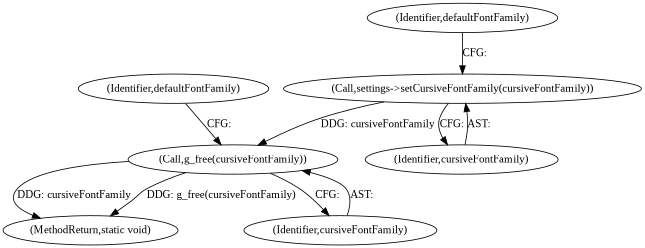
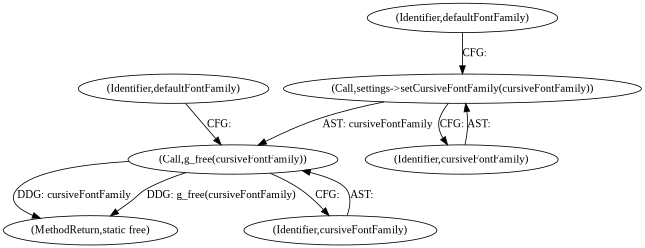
edge "(Call,settings->setCursiveFontFamily(cursiveFontFamily))" -> "(Call,g_free(cursiveFontFamily))": label "DDG: cursiveFontFamily" -> "AST: cursiveFontFamily"
node "(MethodReturn,static void)": label "(MethodReturn,static void)" -> "(MethodReturn,static free)"
